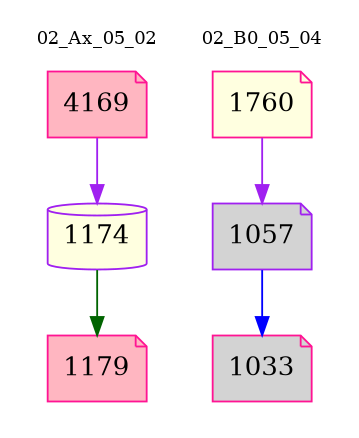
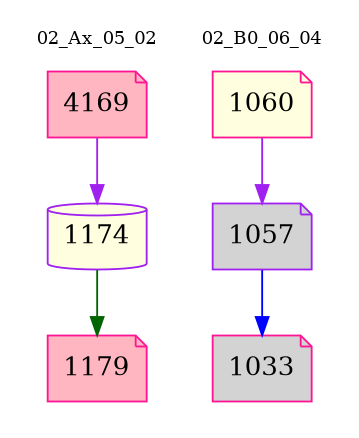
cluster "02_B0_05_04": label "02_B0_05_04" -> "02_B0_06_04"
node "1760": label "1760" -> "1060"
